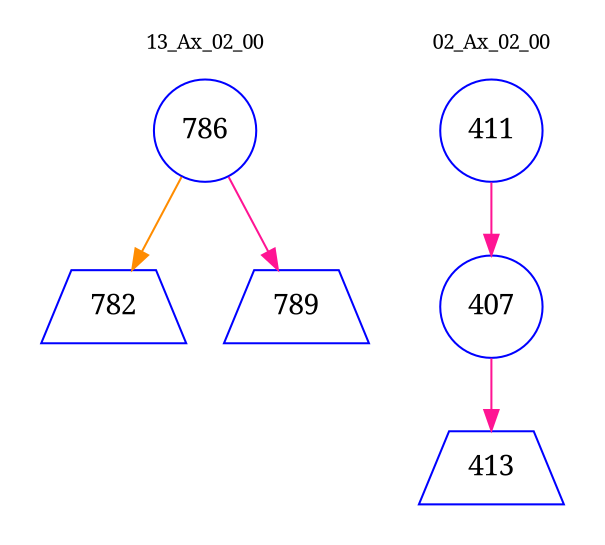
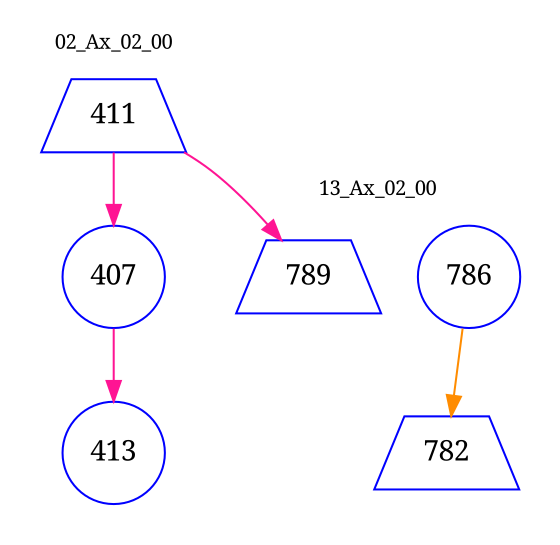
node "411": shape circle -> trapezium
edge "786" -> "789": now "411" -> "789"
node "413": shape trapezium -> circle
